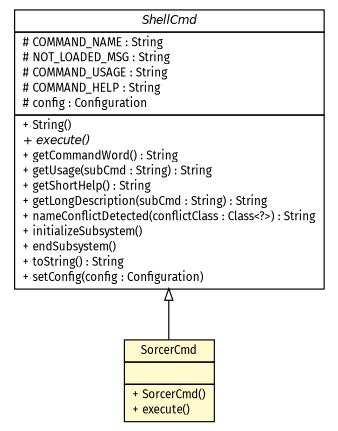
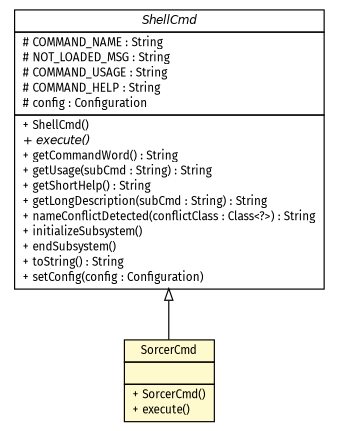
node "ShellCmd": text "+ String()" -> "+ ShellCmd()"
